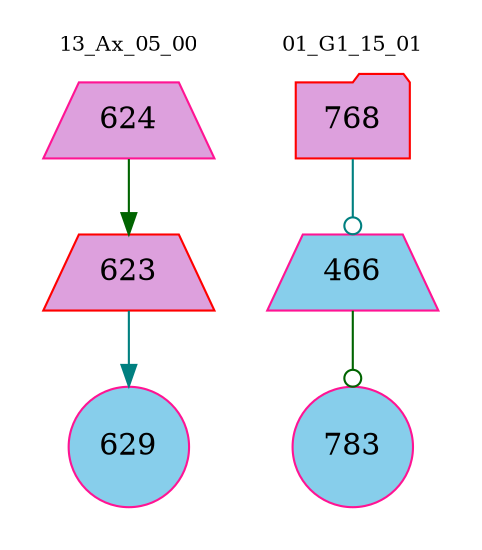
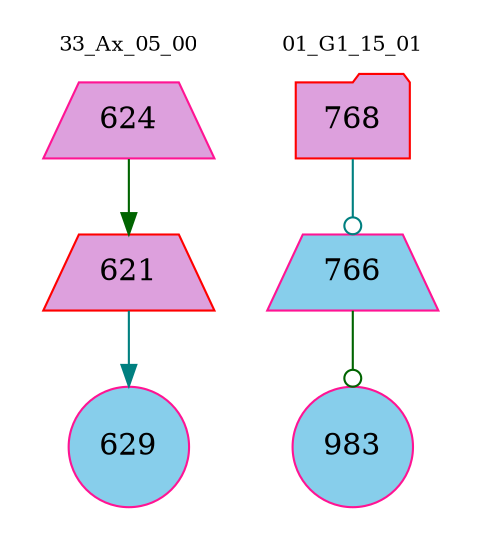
cluster "13_Ax_05_00": label "13_Ax_05_00" -> "33_Ax_05_00"
node "623": label "623" -> "621"
node "466": label "466" -> "766"
node "783": label "783" -> "983"
